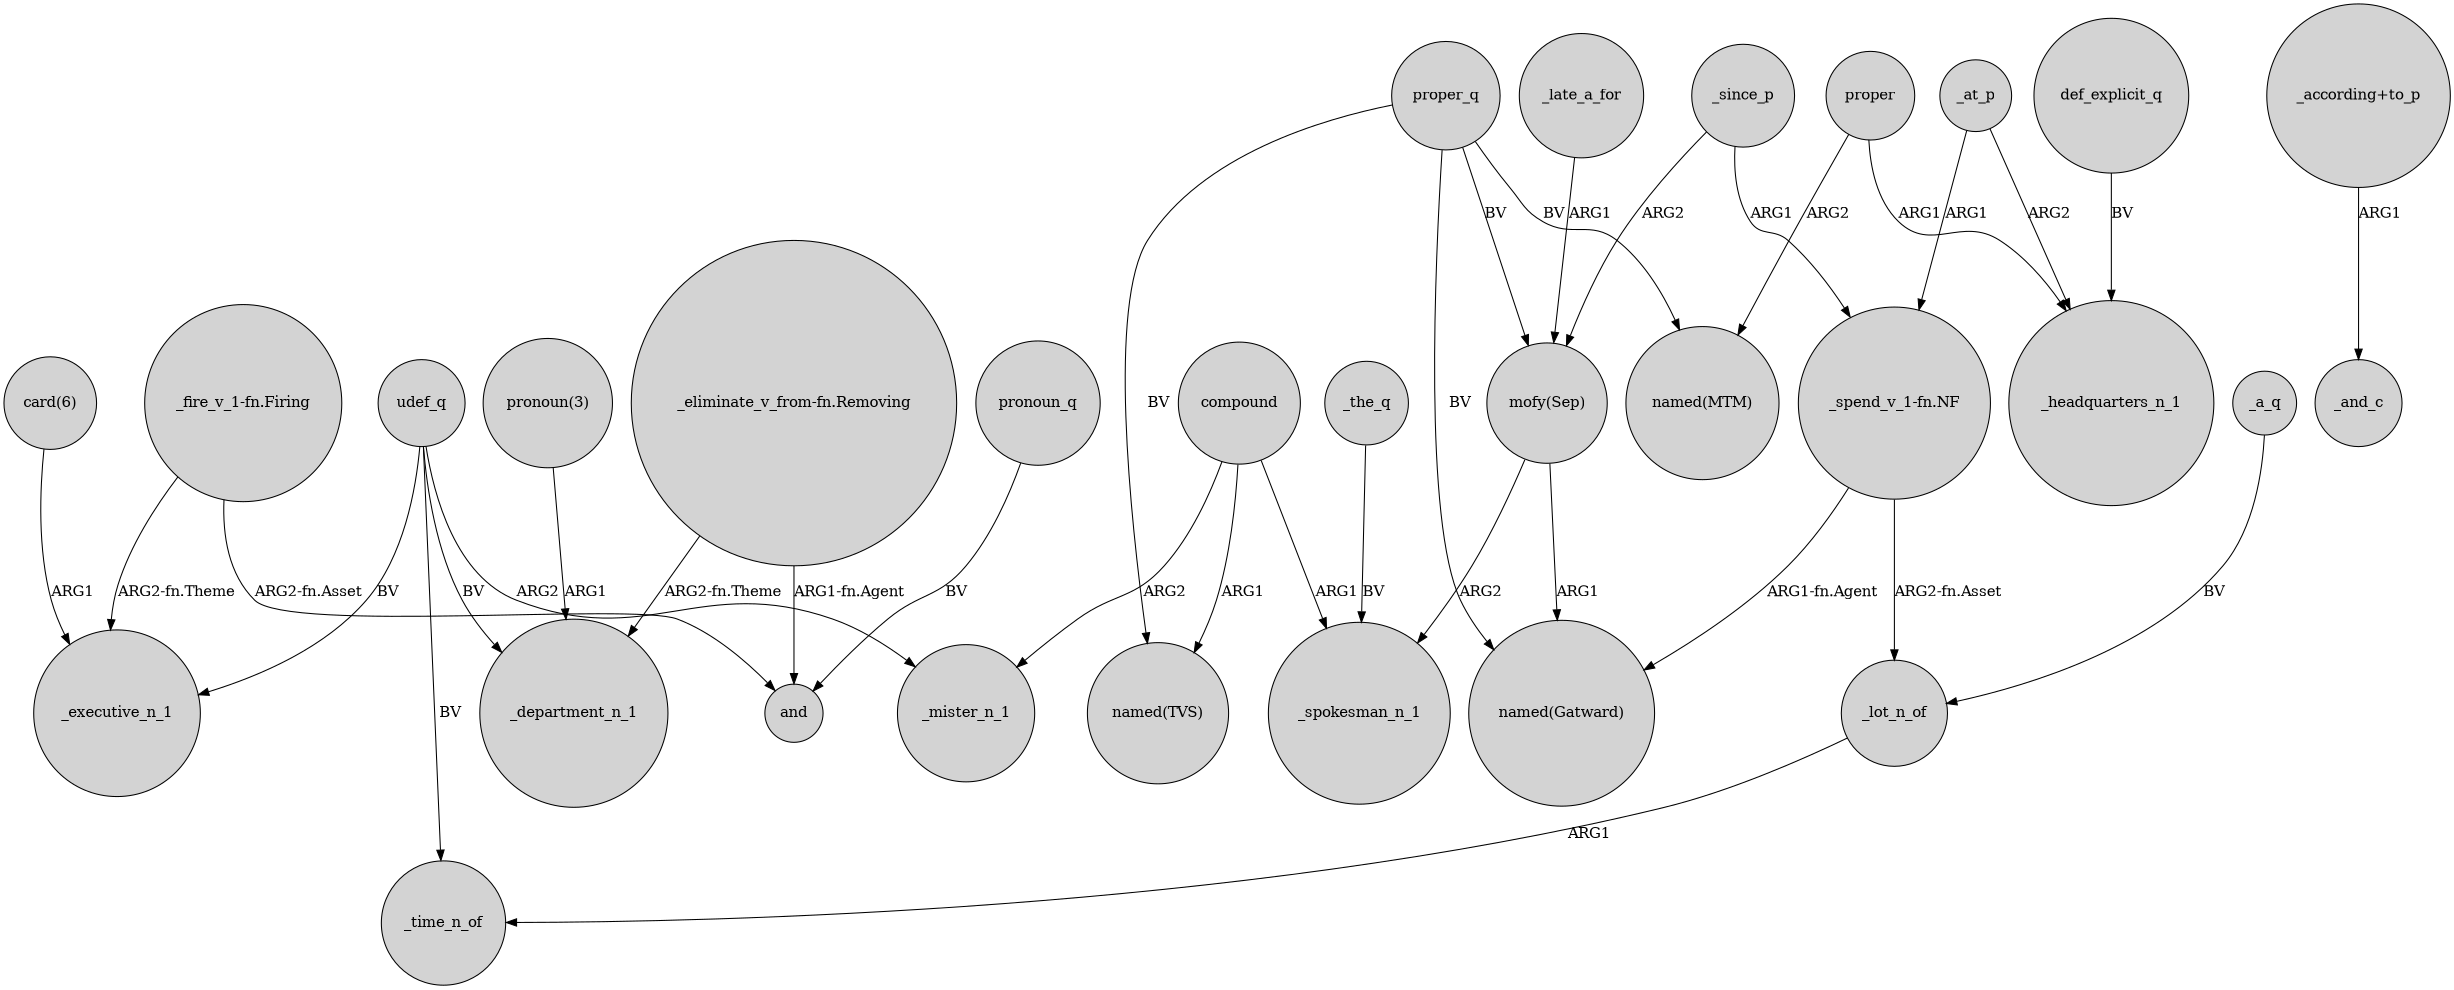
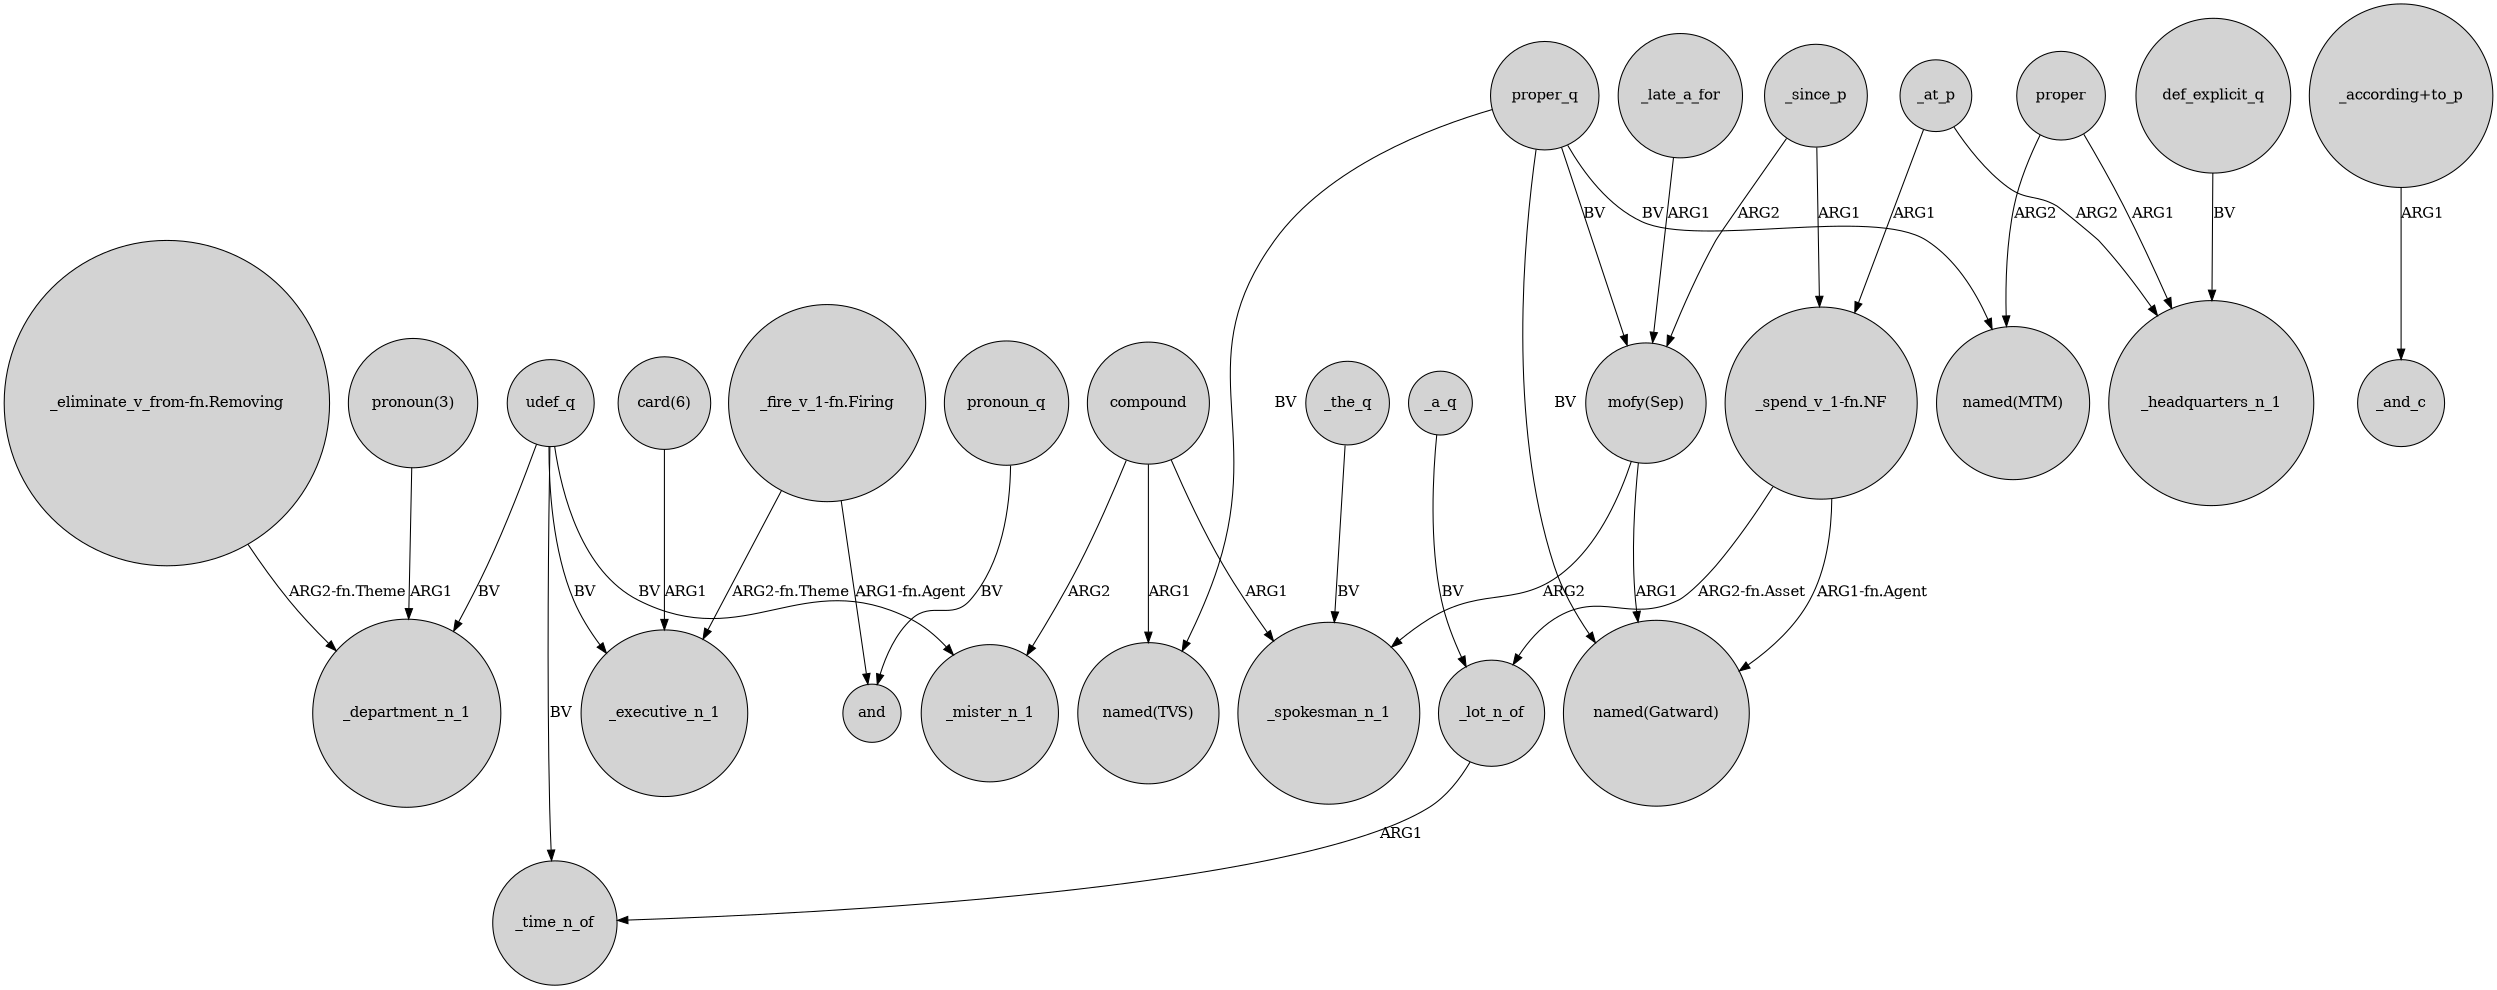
edge "_fire_v_1-fn.Firing" -> "and": label "ARG2-fn.Asset" -> "ARG1-fn.Agent"
edge "udef_q" -> "_mister_n_1": label "ARG2" -> "BV"
edge "_eliminate_v_from-fn.Removing" -> "and": removed, label "ARG1-fn.Agent"
